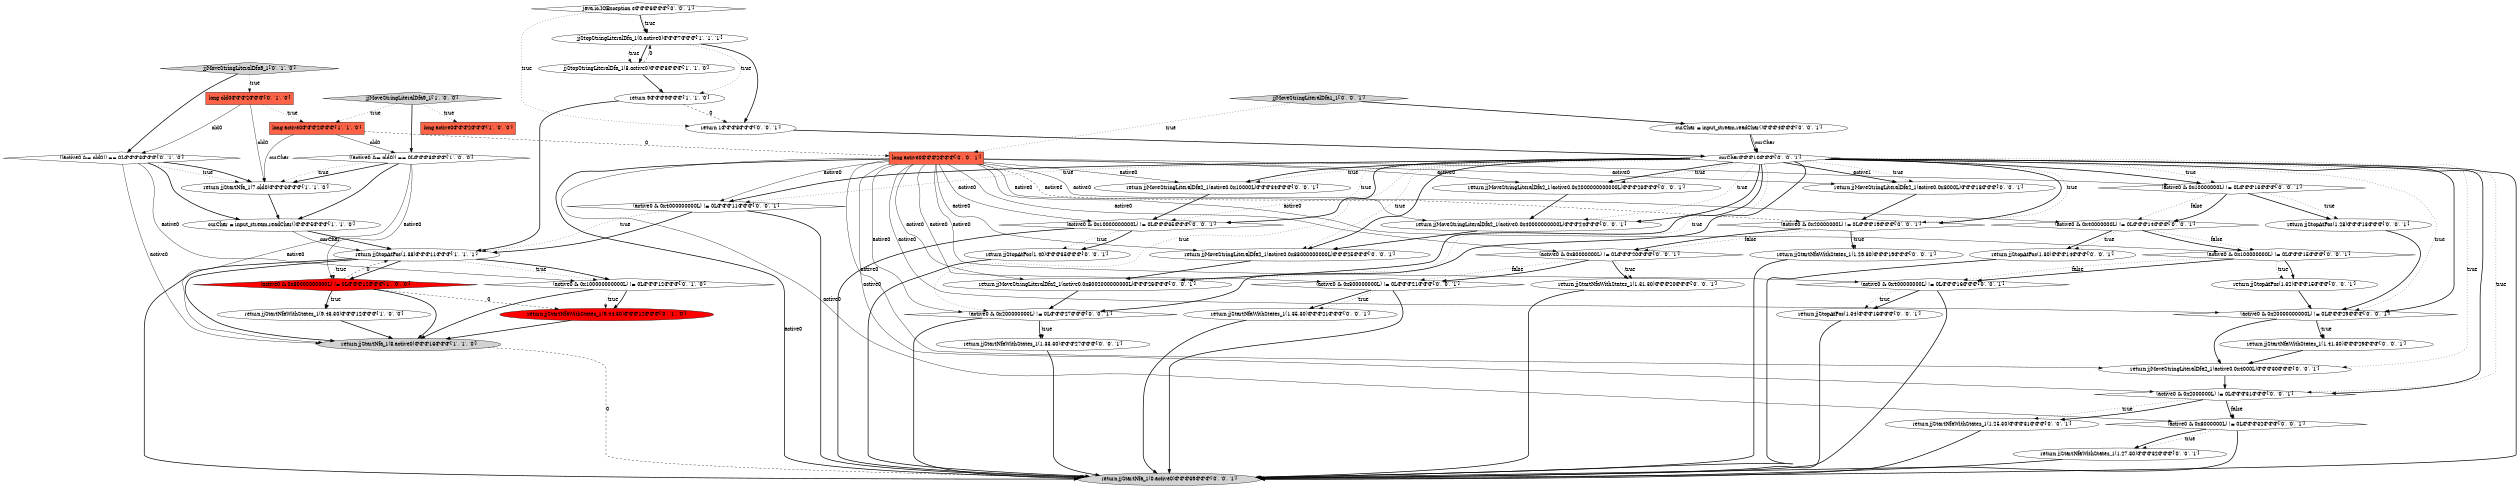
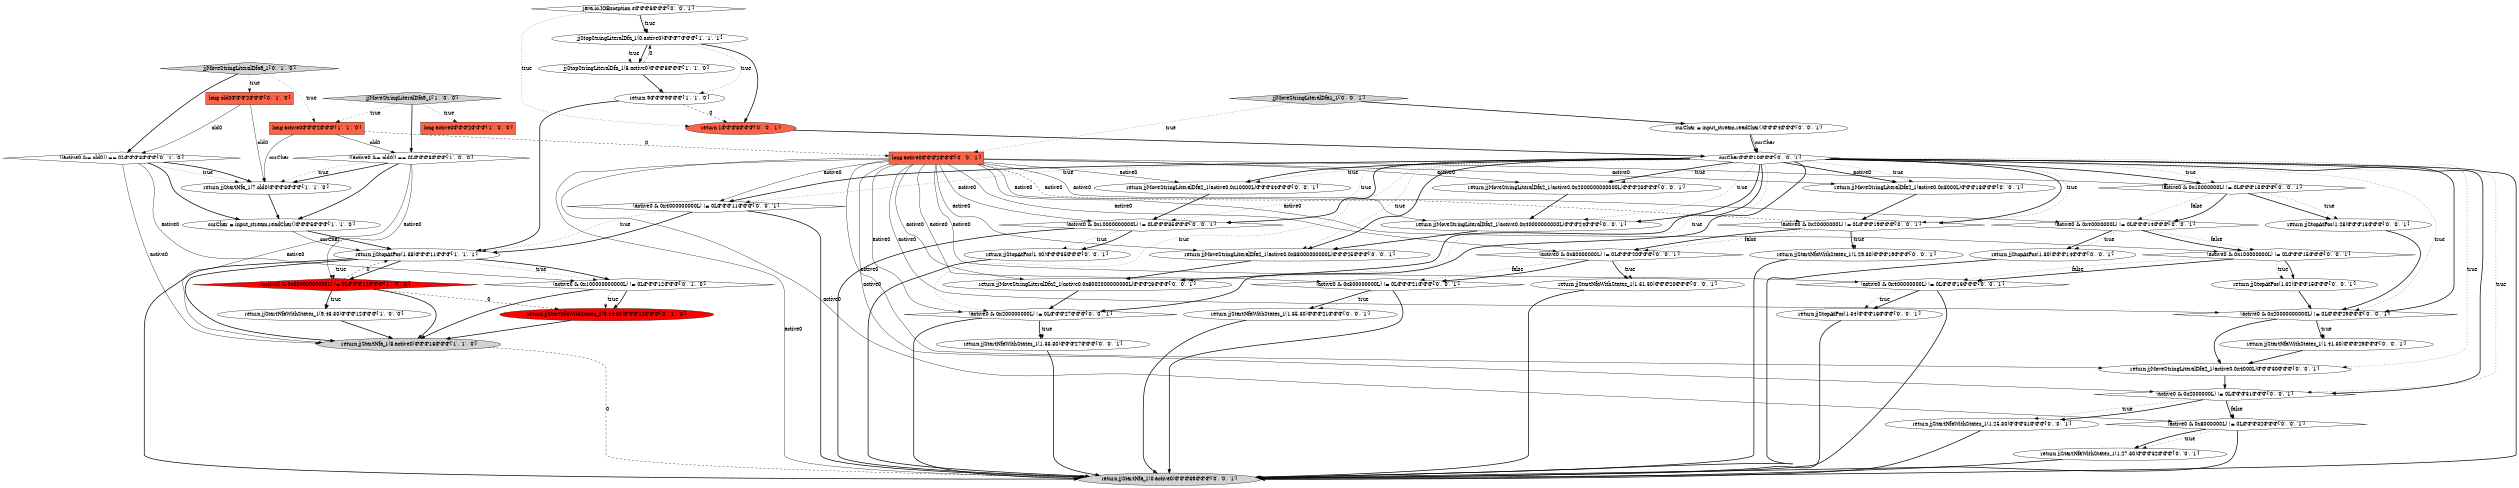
edge "long old0@@@2@@@['0', '1', '0']" -> "long active0@@@2@@@['1', '1', '0']": now "jjMoveStringLiteralDfa9_1['0', '1', '0']" -> "long active0@@@2@@@['1', '1', '0']"
node "return 1@@@8@@@['0', '0', '1']": fillcolor white -> tomato
edge "long active0@@@2@@@['0', '0', '1']" -> "(active0 & 0x10000000L) != 0L@@@13@@@['0', '0', '1']": label "active1" -> "active0"
edge "long active0@@@2@@@['0', '0', '1']" -> "return jjStartNfa_1(0,active0)@@@39@@@['0', '0', '1']": style bold -> solid
